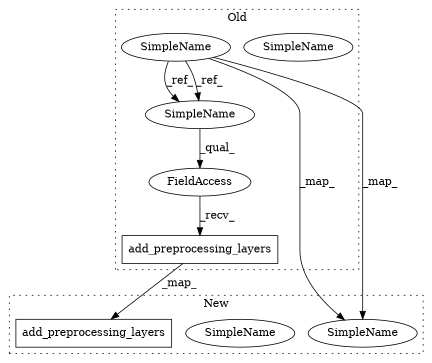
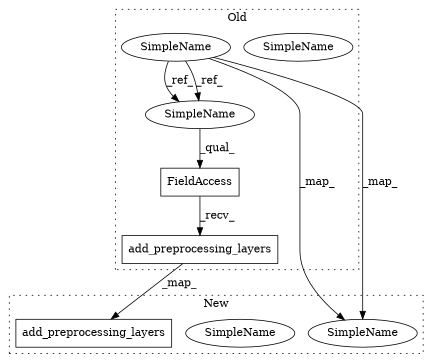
node "FieldAccess": shape ellipse -> box
